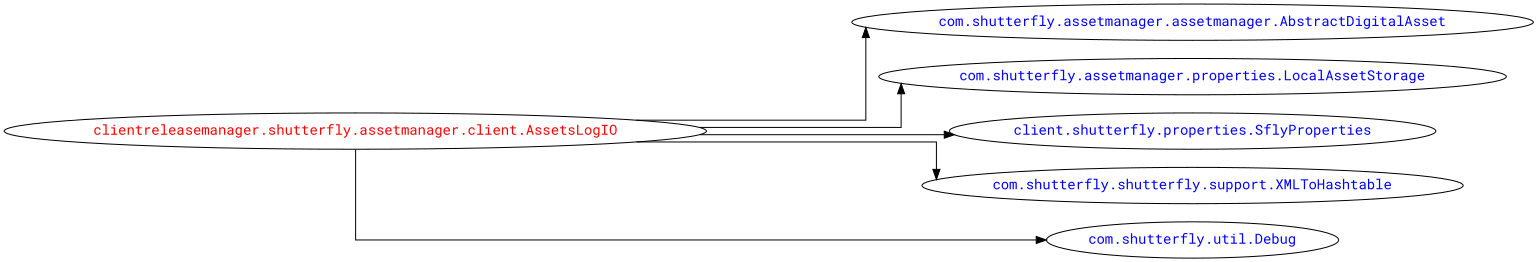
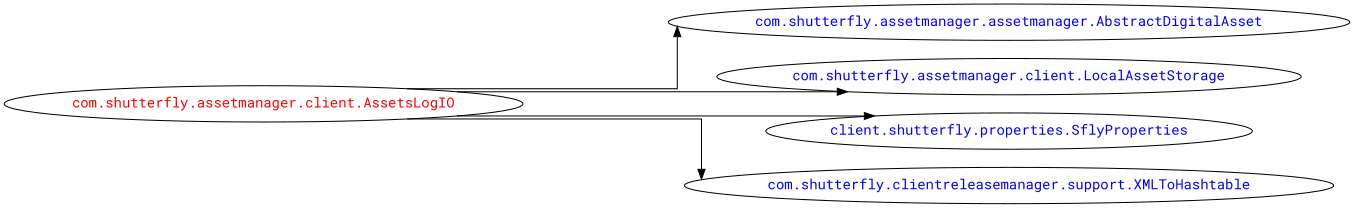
node "com.shutterfly.assetmanager.properties.LocalAssetStorage": label "com.shutterfly.assetmanager.properties.LocalAssetStorage" -> "com.shutterfly.assetmanager.client.LocalAssetStorage"
node "clientreleasemanager.shutterfly.assetmanager.client.AssetsLogIO": label "clientreleasemanager.shutterfly.assetmanager.client.AssetsLogIO" -> "com.shutterfly.assetmanager.client.AssetsLogIO"
node "com.shutterfly.shutterfly.support.XMLToHashtable": label "com.shutterfly.shutterfly.support.XMLToHashtable" -> "com.shutterfly.clientreleasemanager.support.XMLToHashtable"
node "com.shutterfly.util.Debug": removed
